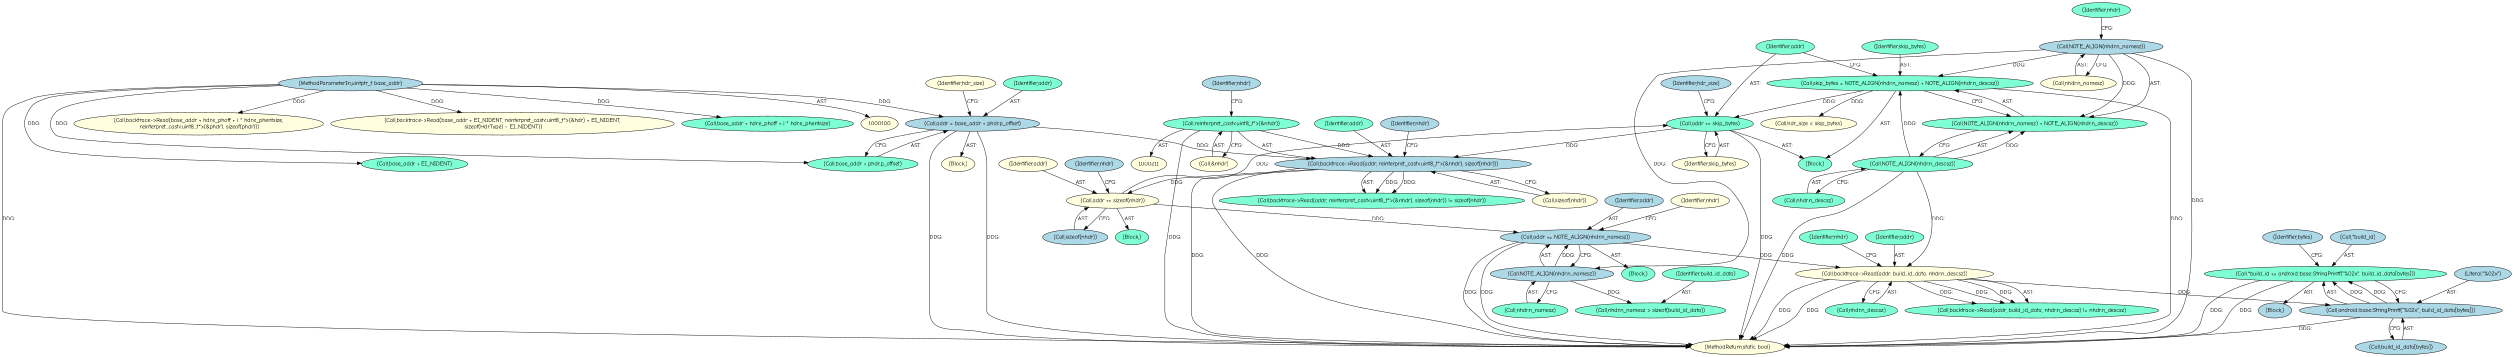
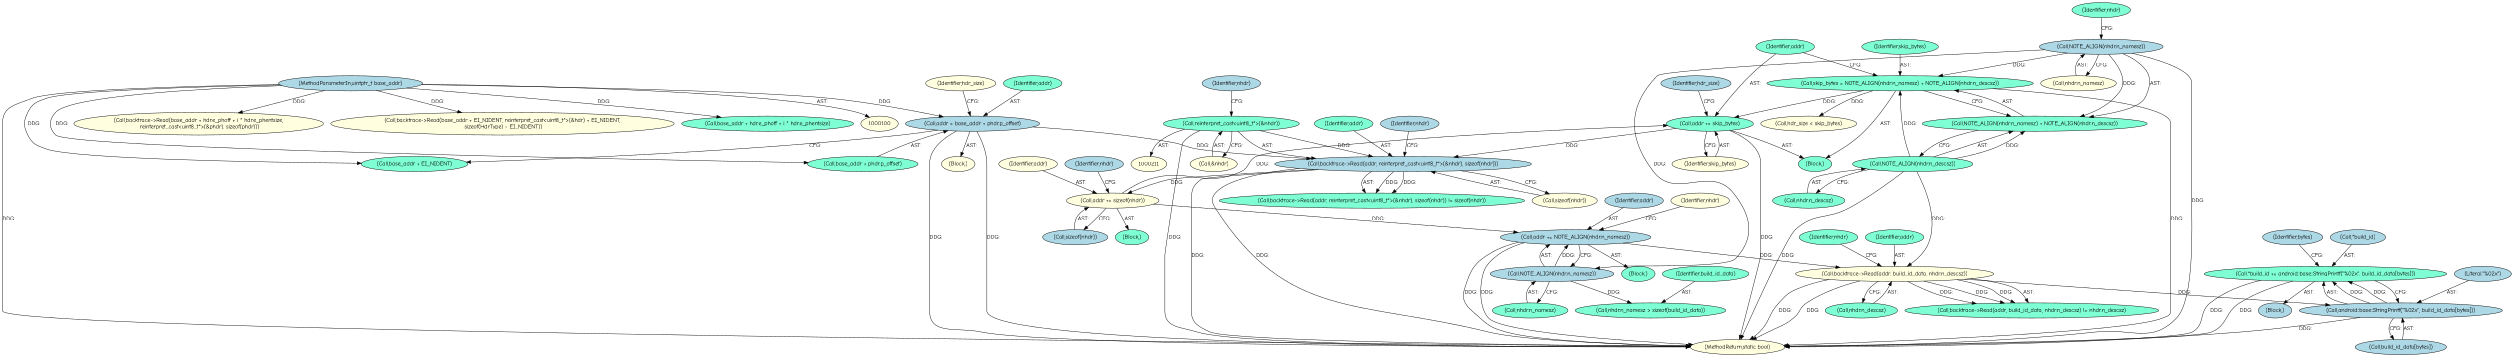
edge "(Call,addr = base_addr + phdr.p_offset)" -> "(Call,base_addr + phdr.p_offset)": now "(Call,addr = base_addr + phdr.p_offset)" -> "(Call,base_addr + EI_NIDENT)"
